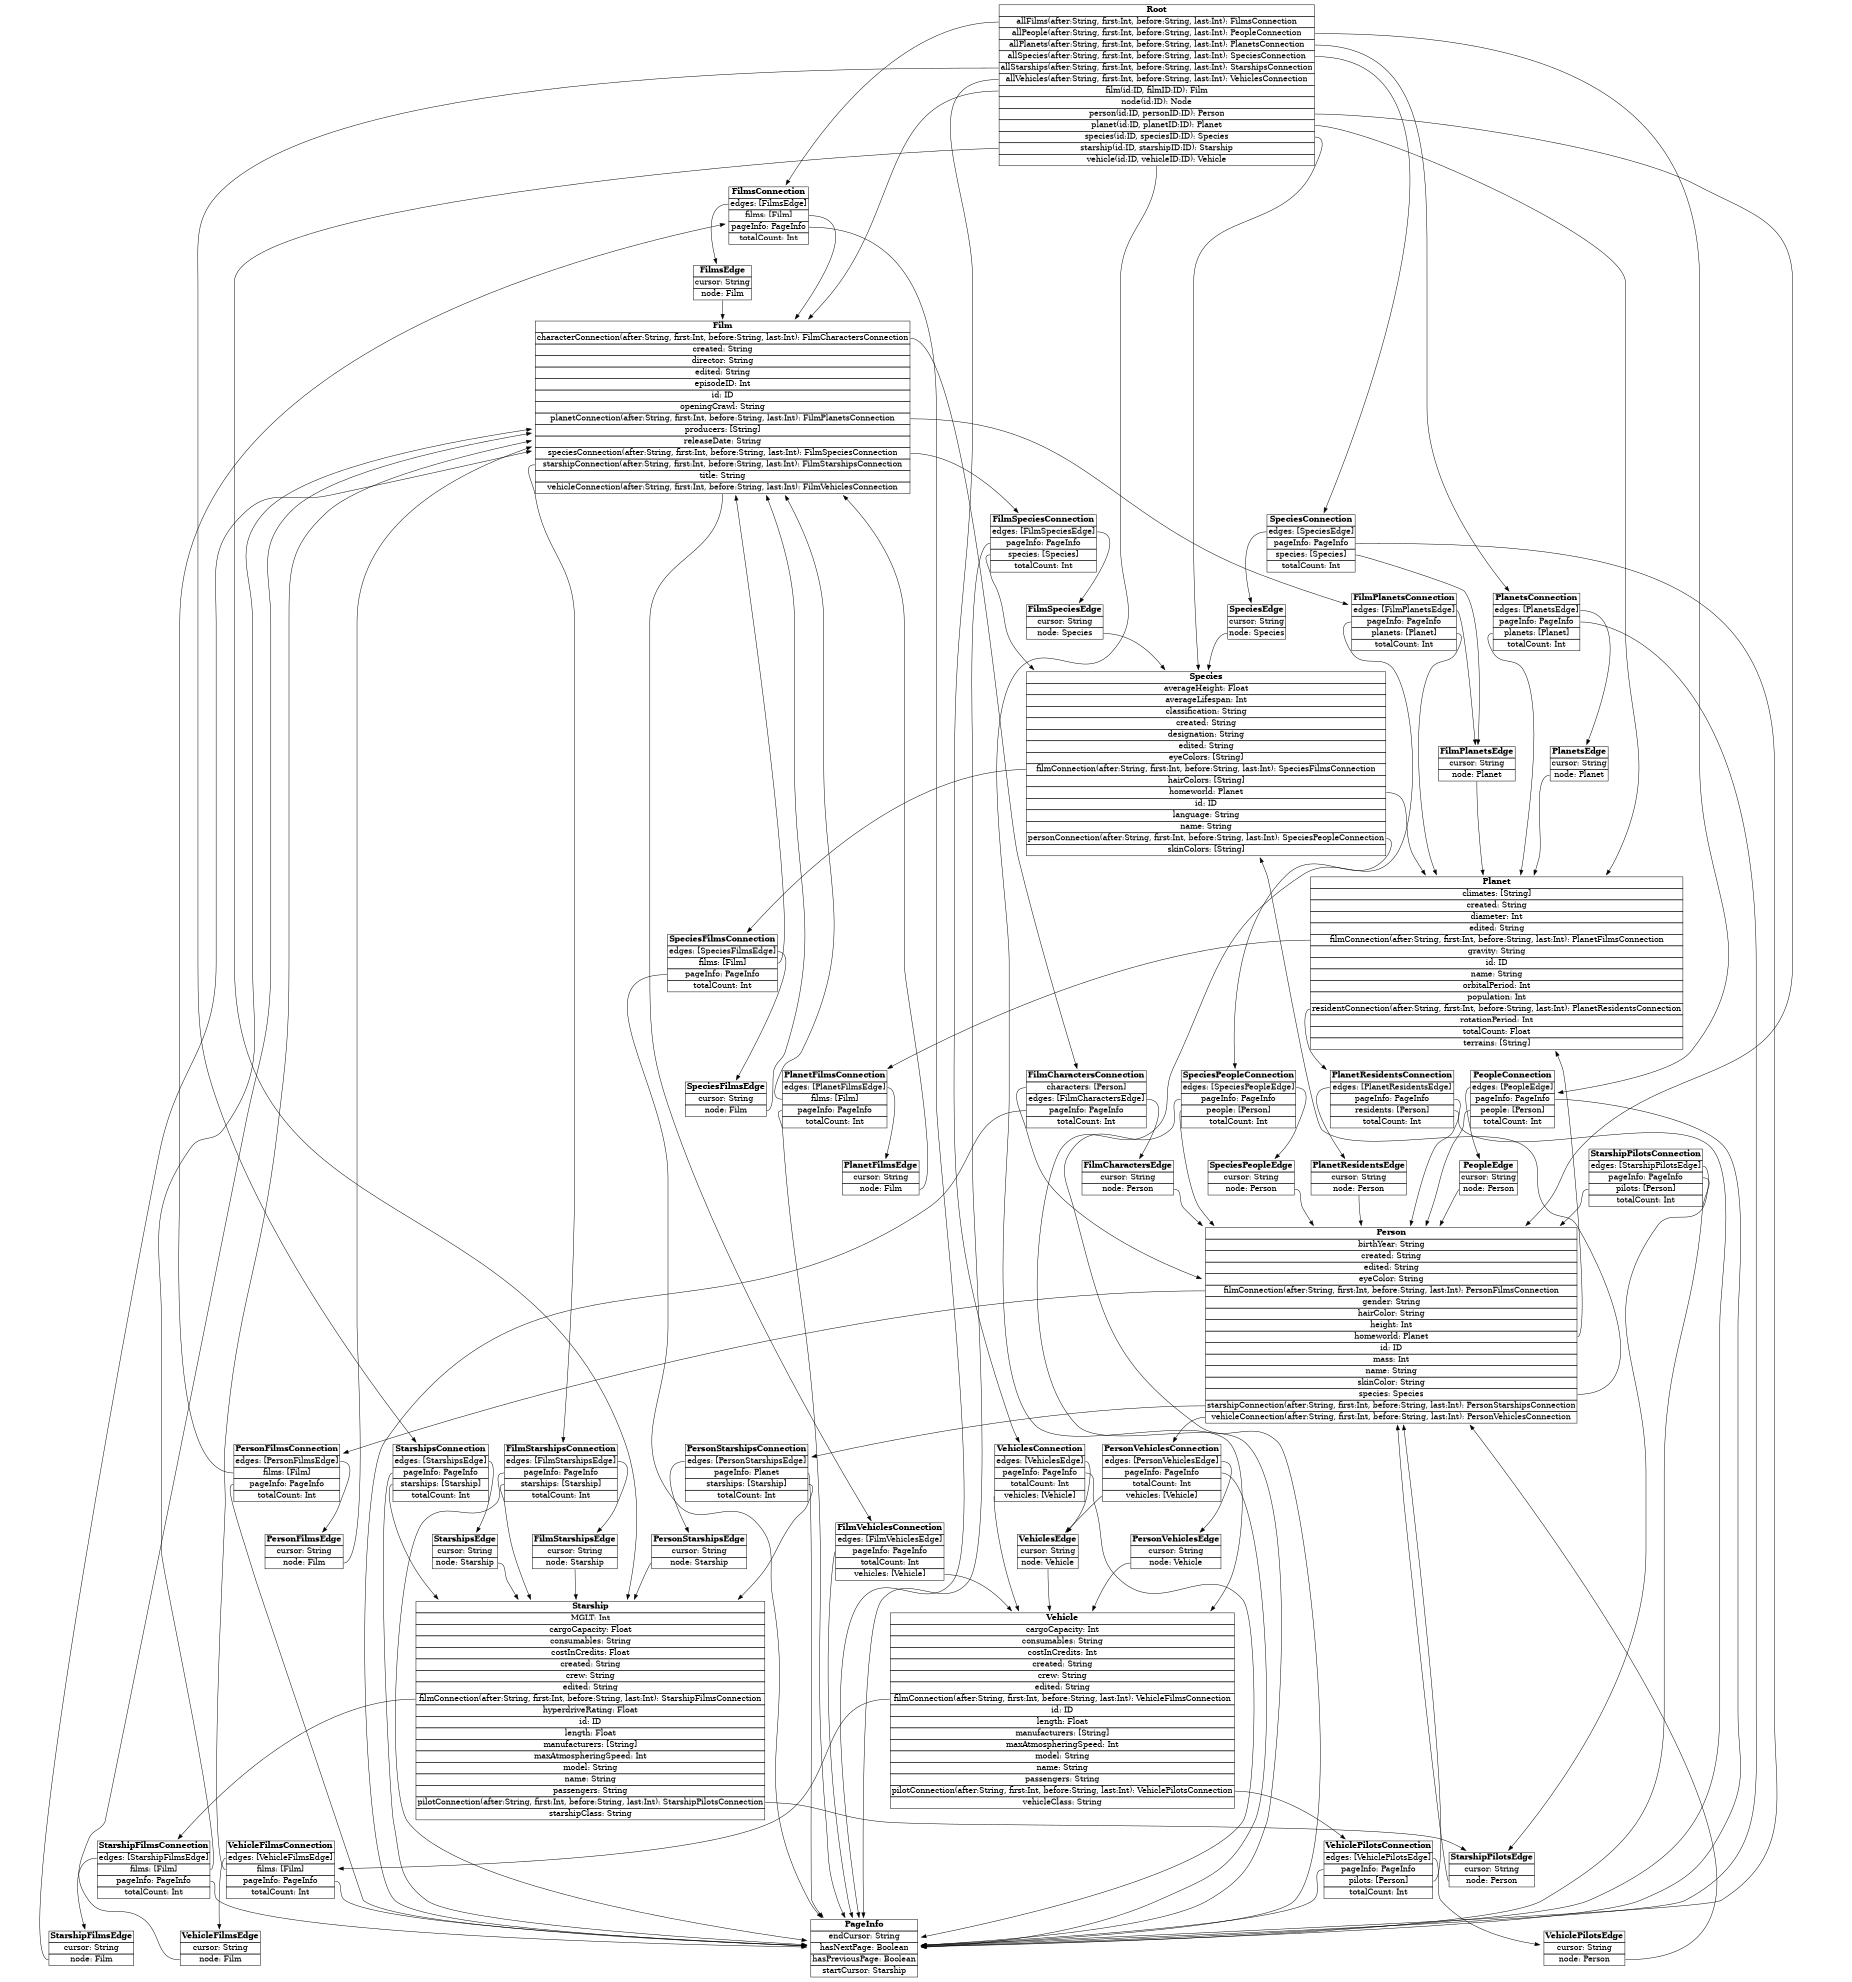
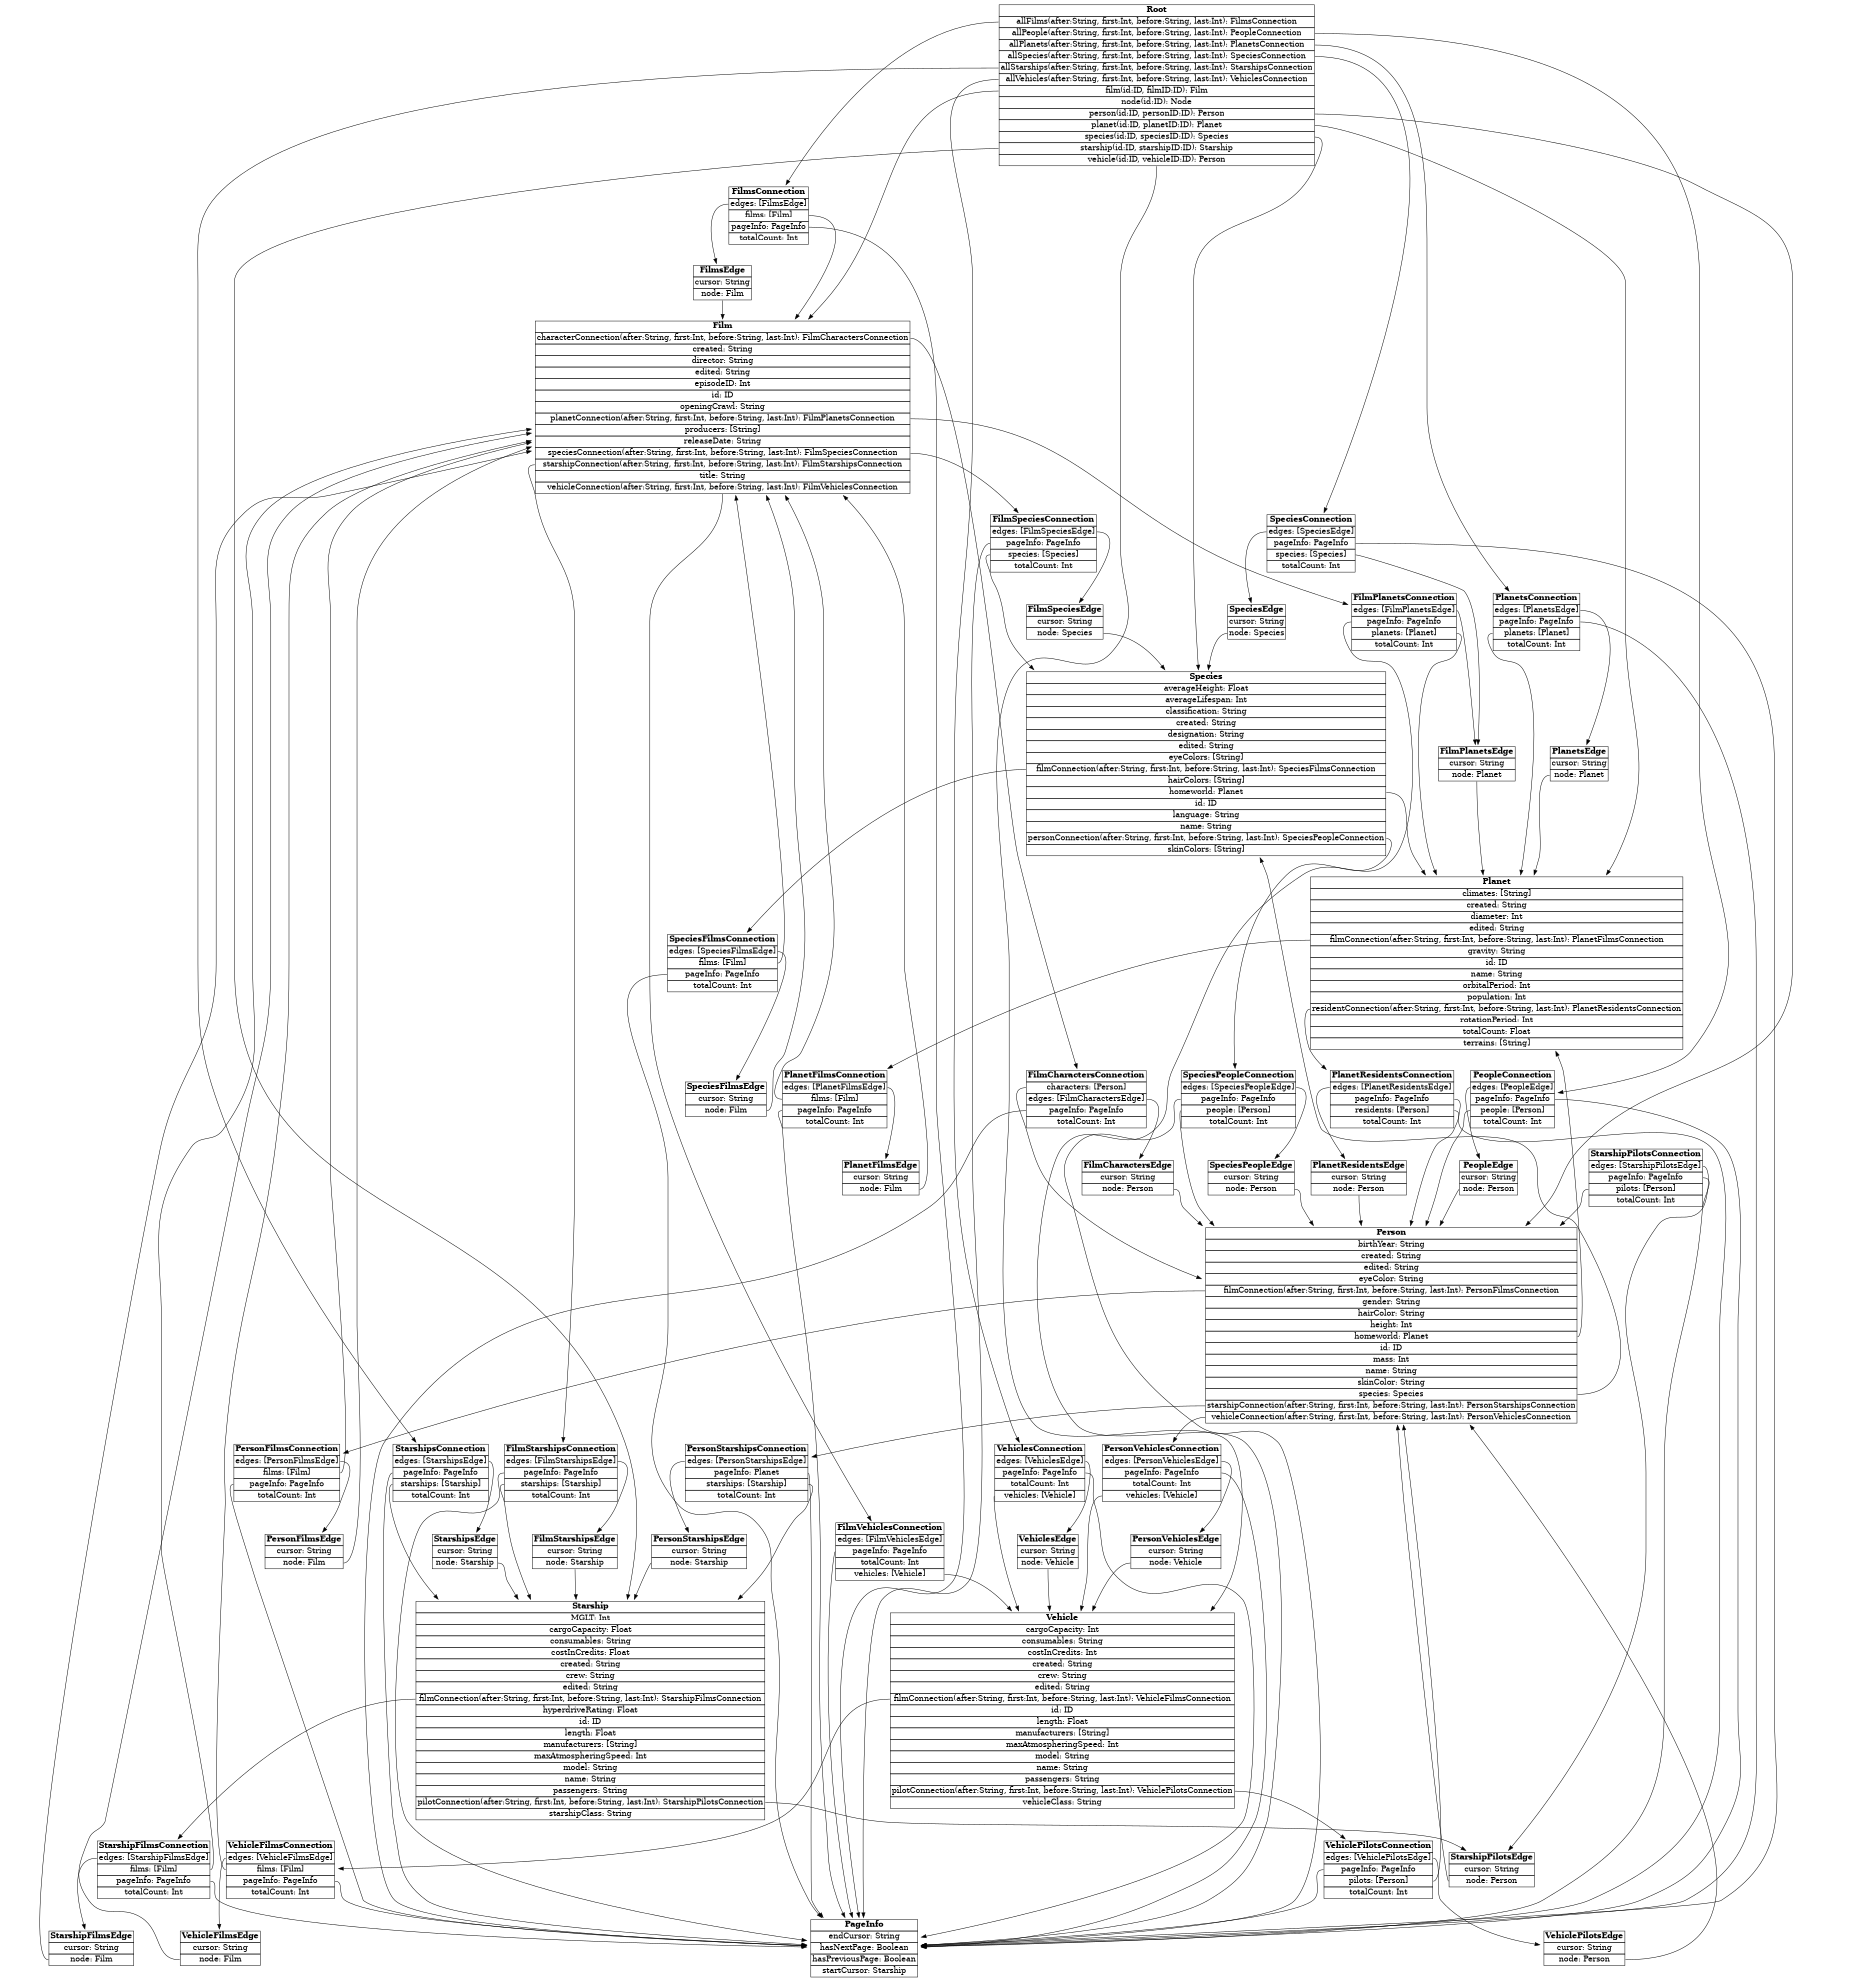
node "Root": text "vehicle(id:ID, vehicleID:ID): Vehicle" -> "vehicle(id:ID, vehicleID:ID): Person"
edge "PersonFilmsConnection" -> "FilmsConnection": now "PersonFilmsConnection" -> "Film"
edge "PersonVehiclesConnection" -> "VehiclesEdge": now "PersonVehiclesConnection" -> "Vehicle"
